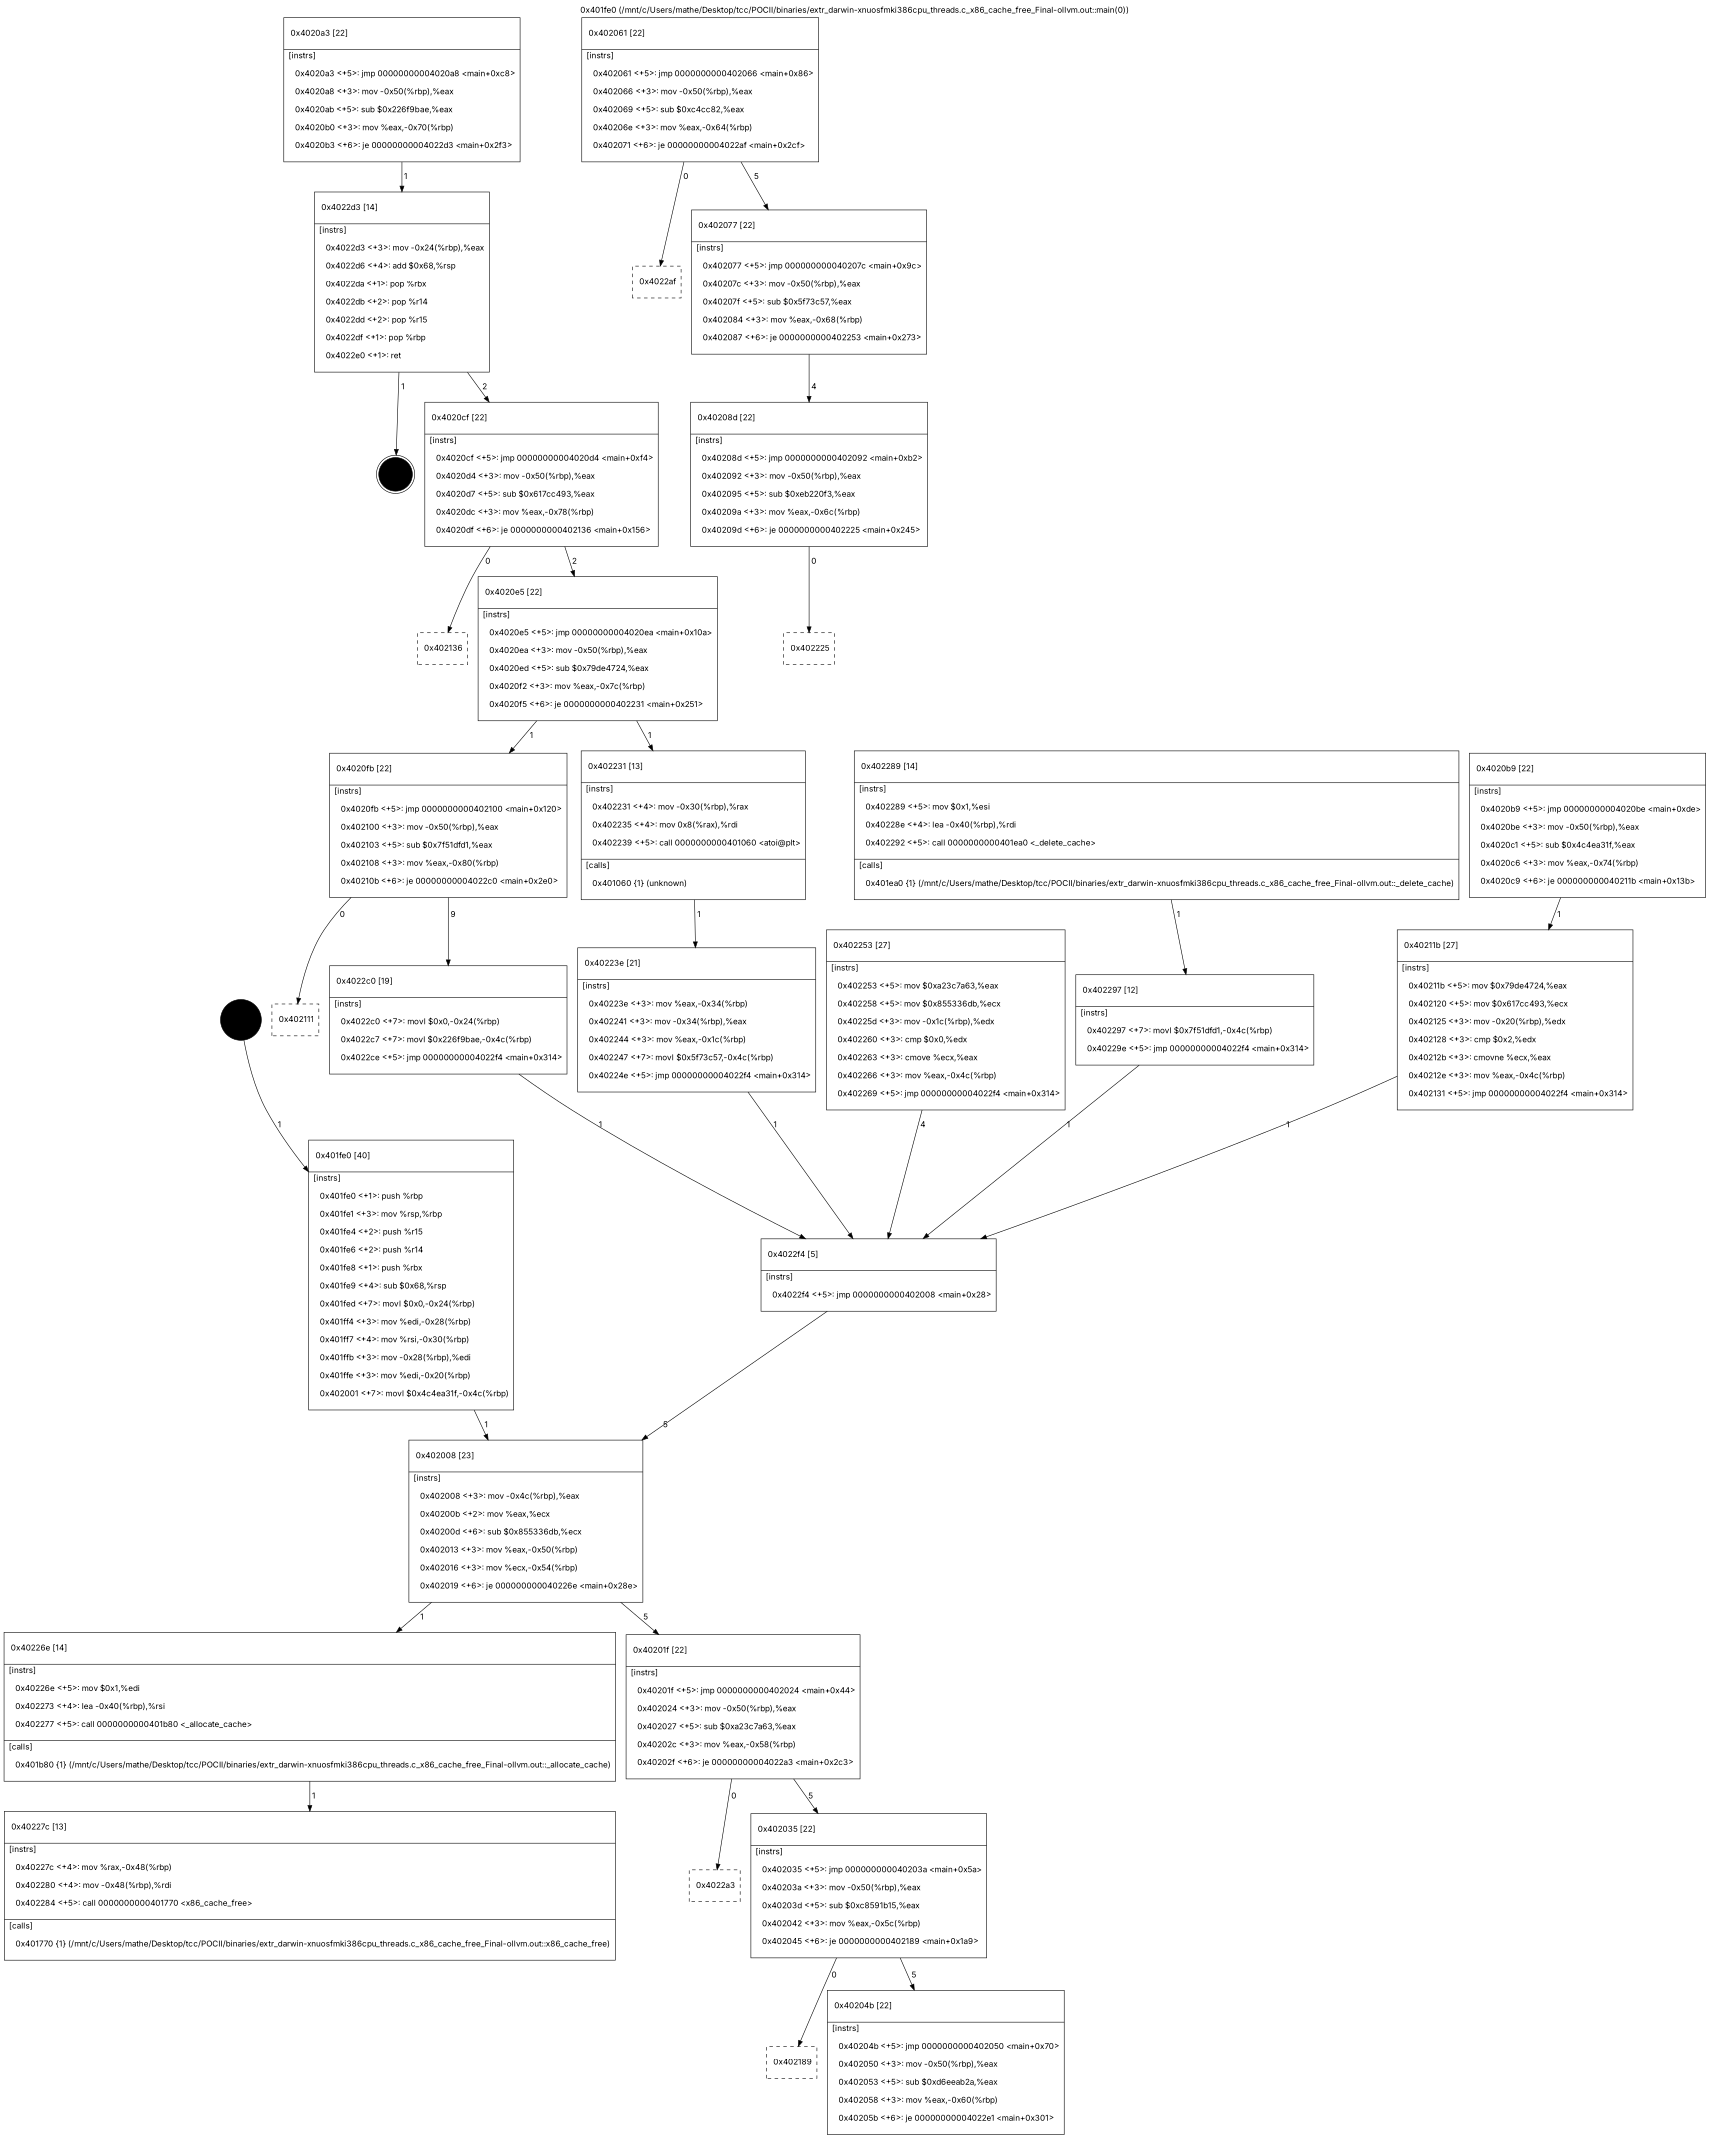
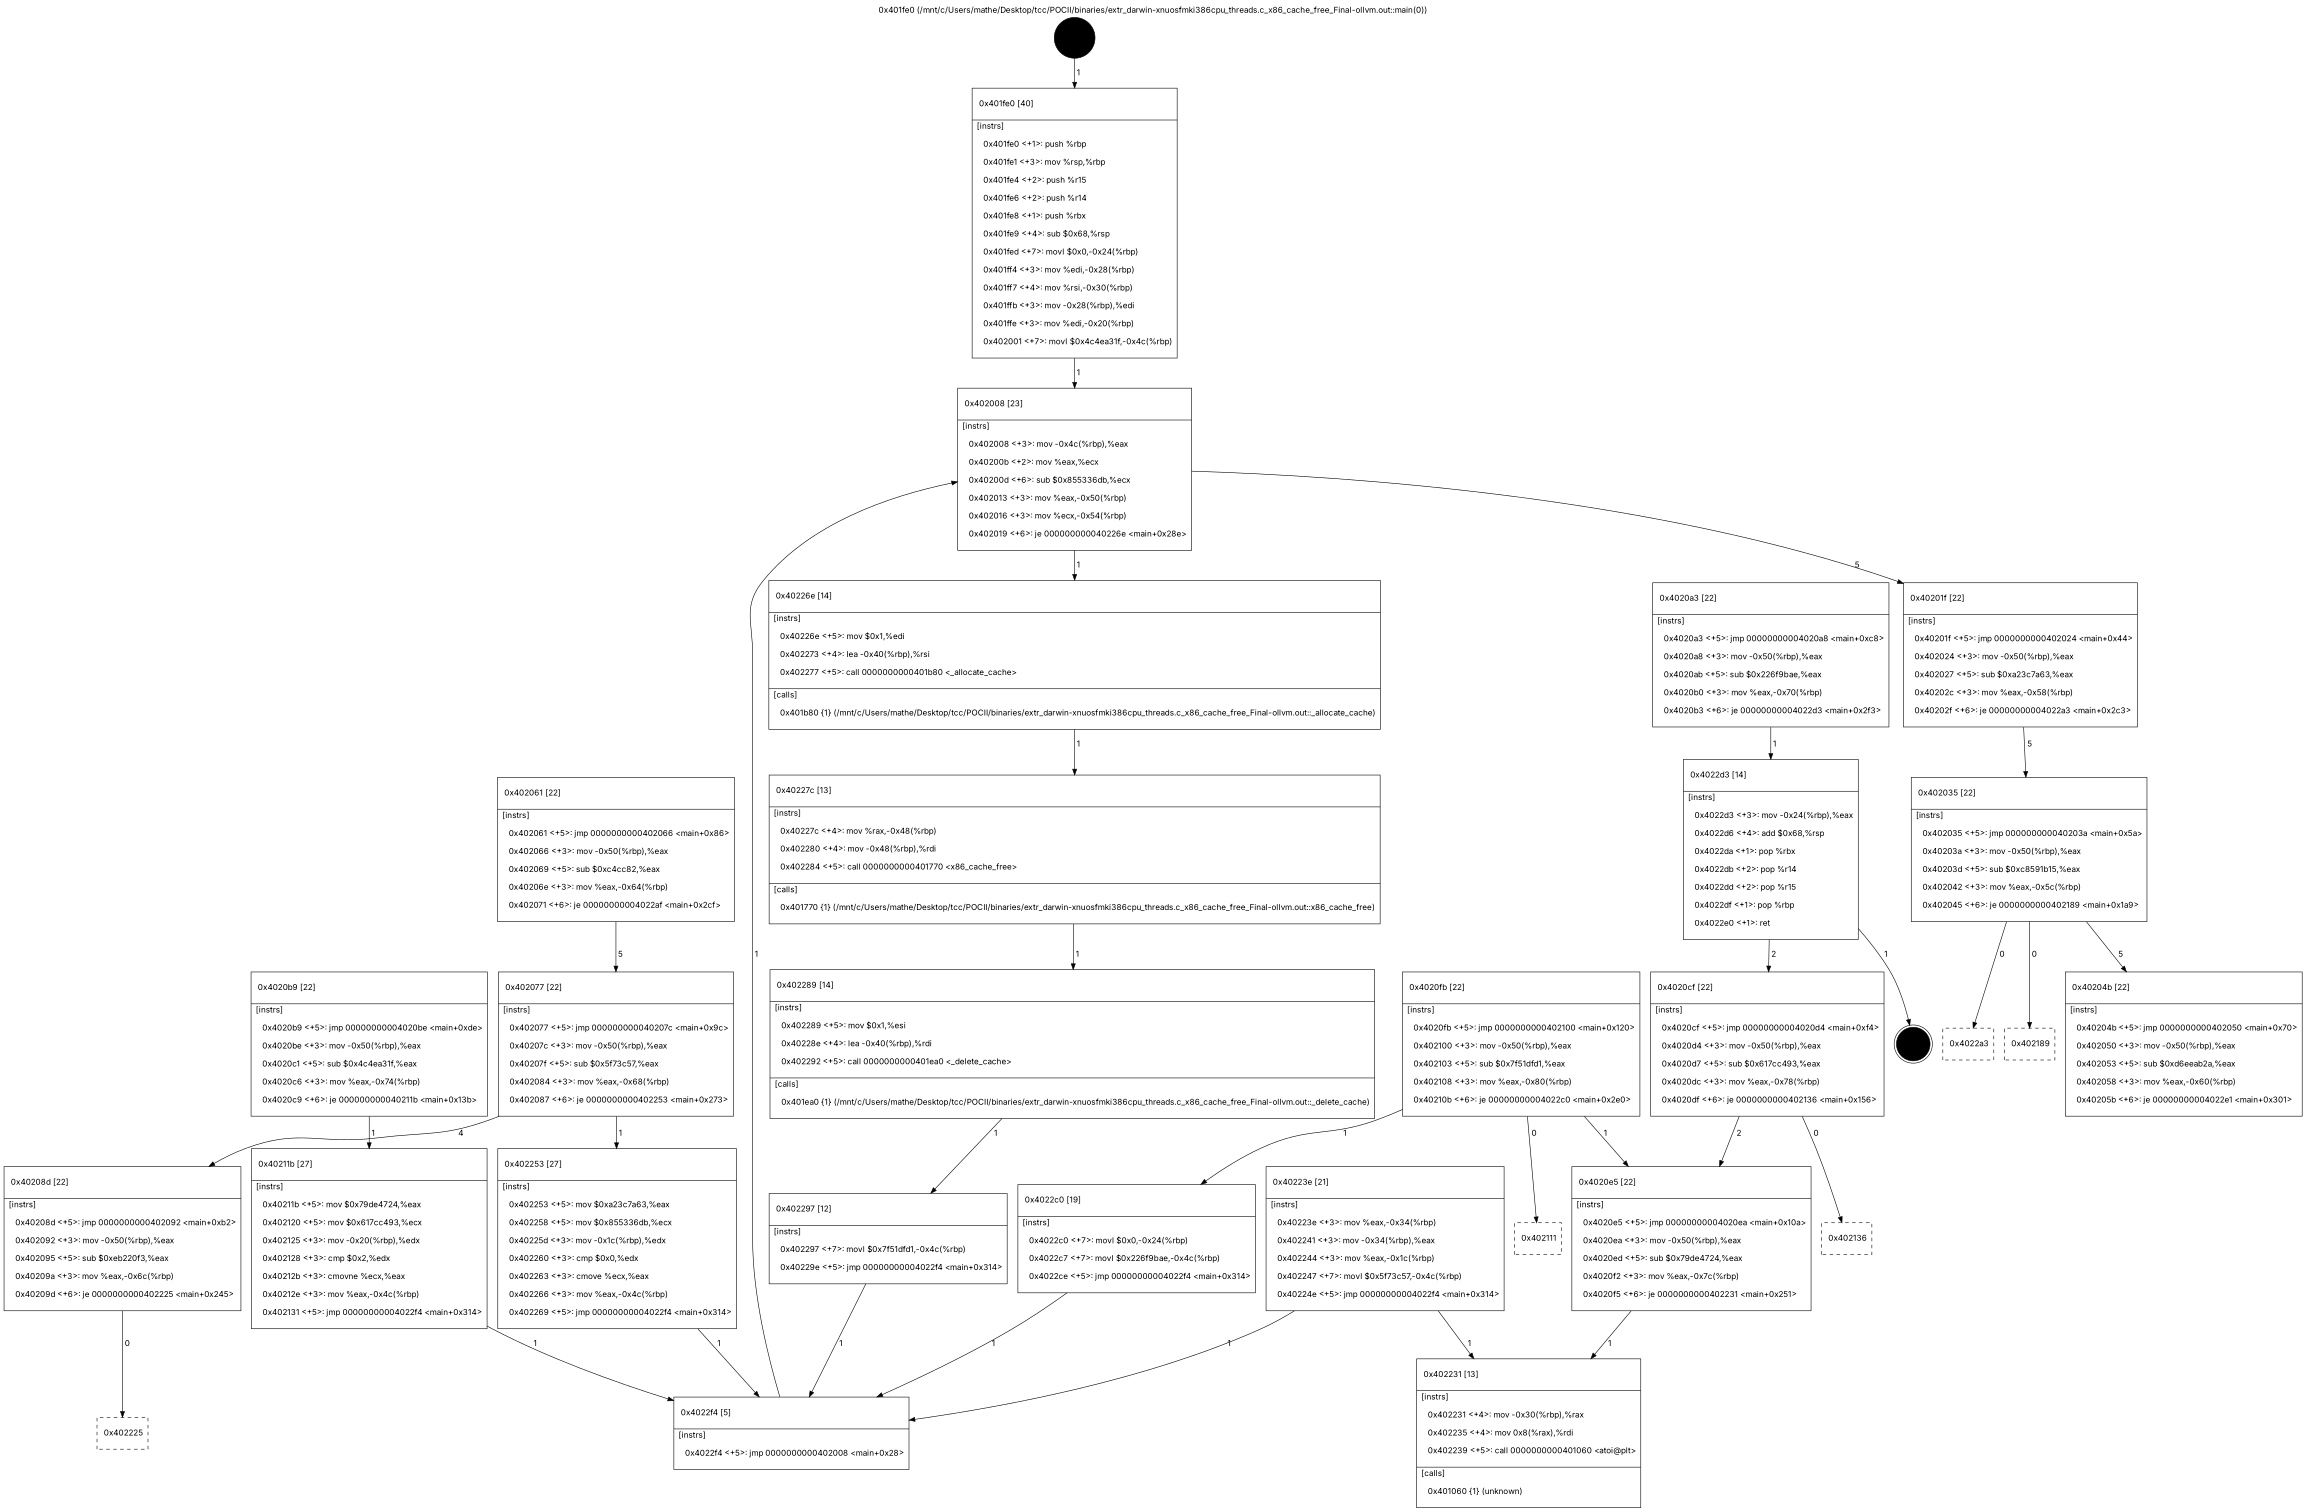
node "0x4022af": removed
edge "0x4020e5 [22]" -> "0x4020fb [22]": reversed
edge "0x4020fb [22]" -> "0x4022c0 [19]": label " 9" -> " 1"
edge "0x402231 [13]" -> "0x40223e [21]": reversed
edge "0x40227c [13]" -> "0x402289 [14]": added, label "1"
edge "0x402253 [27]" -> "0x4022f4 [5]": label " 4" -> " 1"
edge "0x402077 [22]" -> "0x402253 [27]": added, label "1"
edge "0x4022f4 [5]" -> "0x402008 [23]": label " 5" -> " 1"
edge "0x40201f [22]" -> "0x4022a3": now "0x402035 [22]" -> "0x4022a3"
